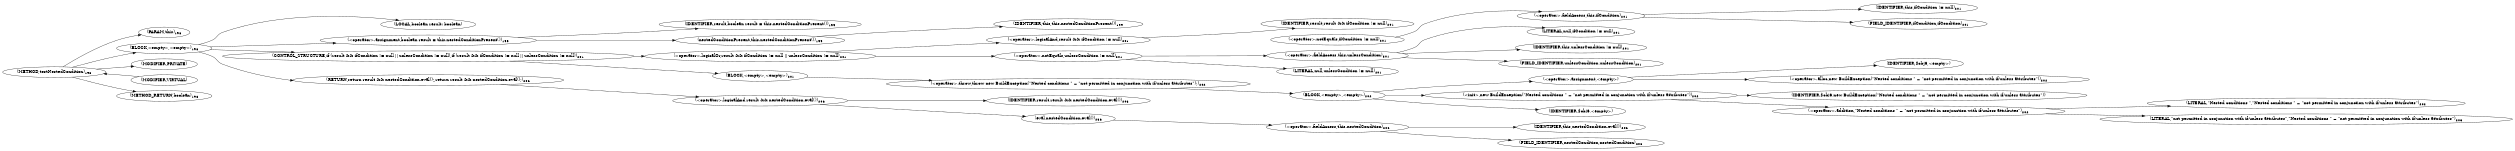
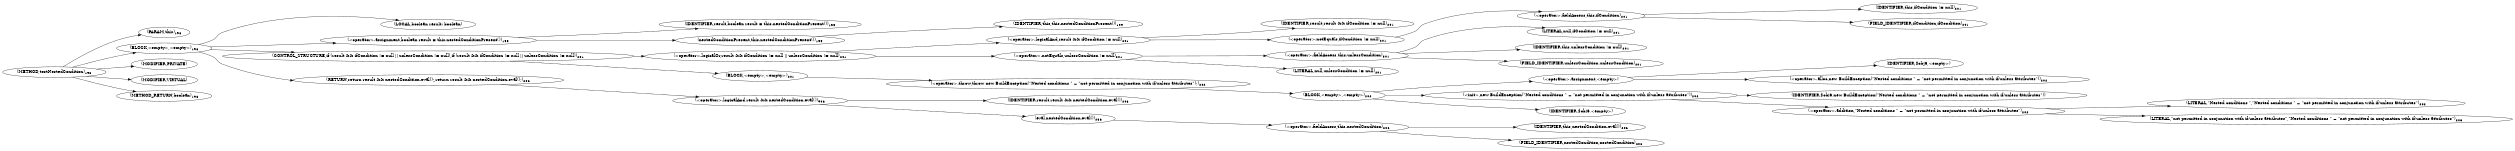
edge "(<operator>.logicalAnd,result && ifCondition != null)" -> "(<operator>.notEquals,ifCondition != null)": added
edge "(MODIFIER,VIRTUAL)" -> "(METHOD,testNestedCondition)": reversed
node "(<operator>.logicalAnd,result && nestedCondition.eval())": text "206" -> "906"
